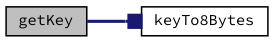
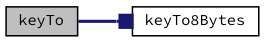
node "getKey": label "getKey" -> "keyTo"
